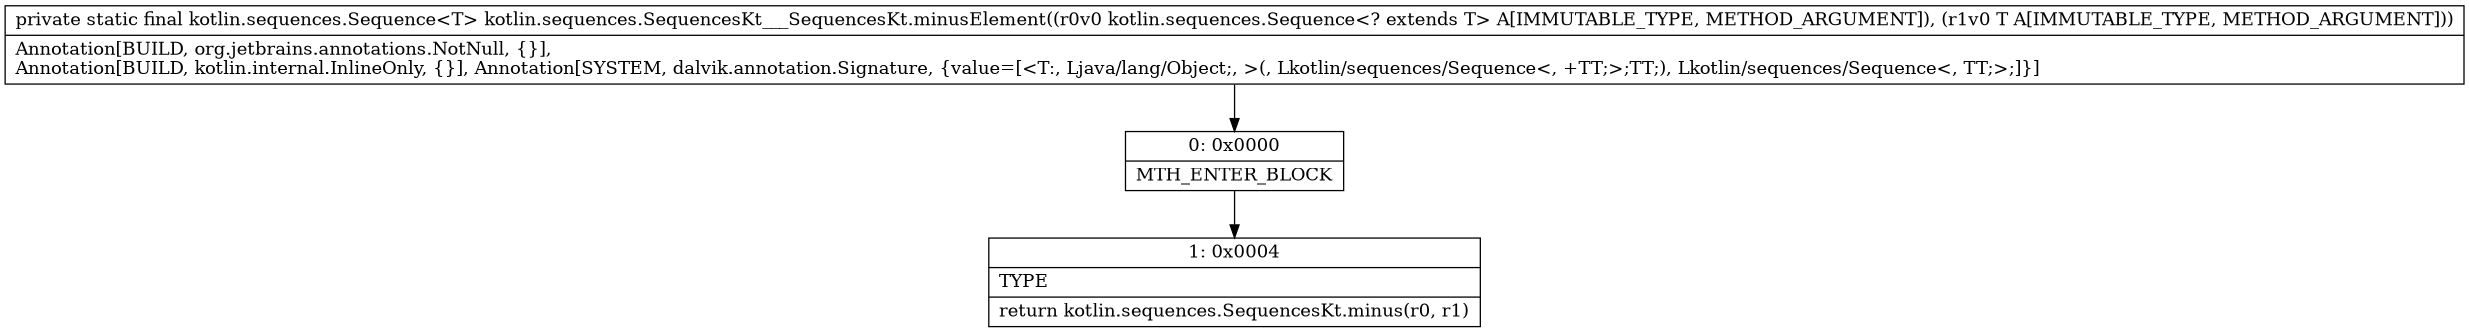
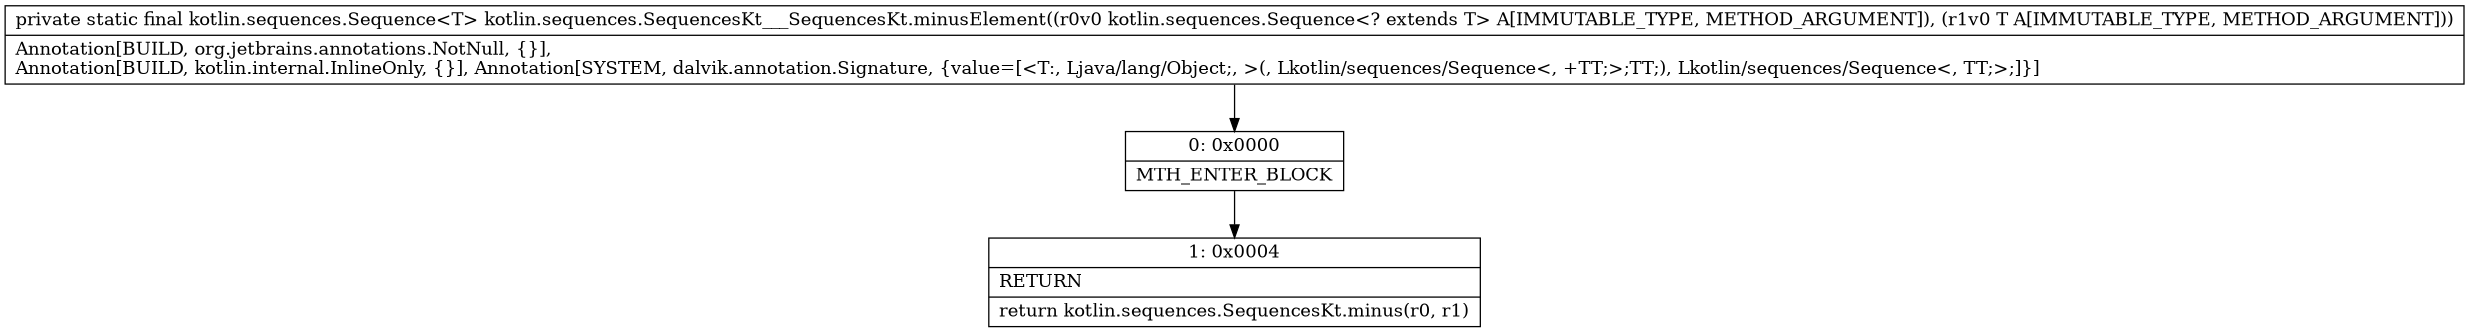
node "1: 0x0004": text "TYPE" -> "RETURN"
